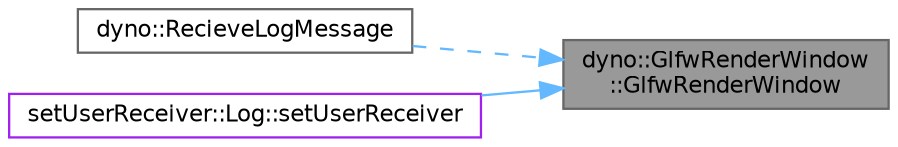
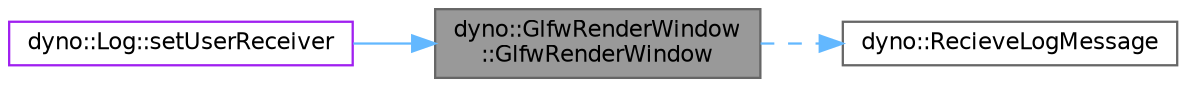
edge "dyno::RecieveLogMessage" -> "dyno::GlfwRenderWindow ::GlfwRenderWindow": reversed
node "setUserReceiver::Log::setUserReceiver": label "setUserReceiver::Log::setUserReceiver" -> "dyno::Log::setUserReceiver"
